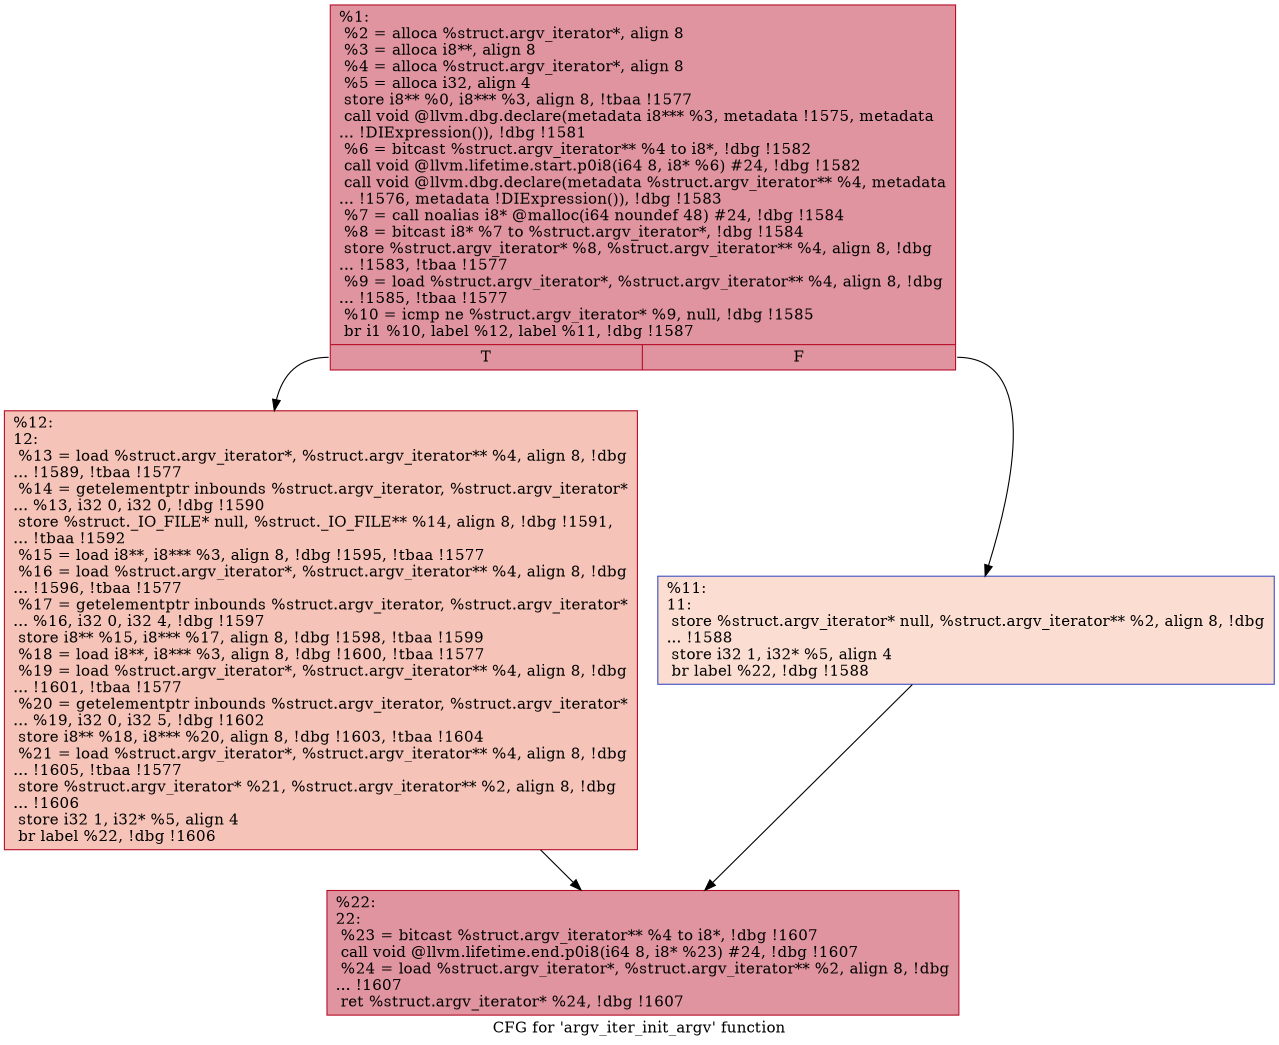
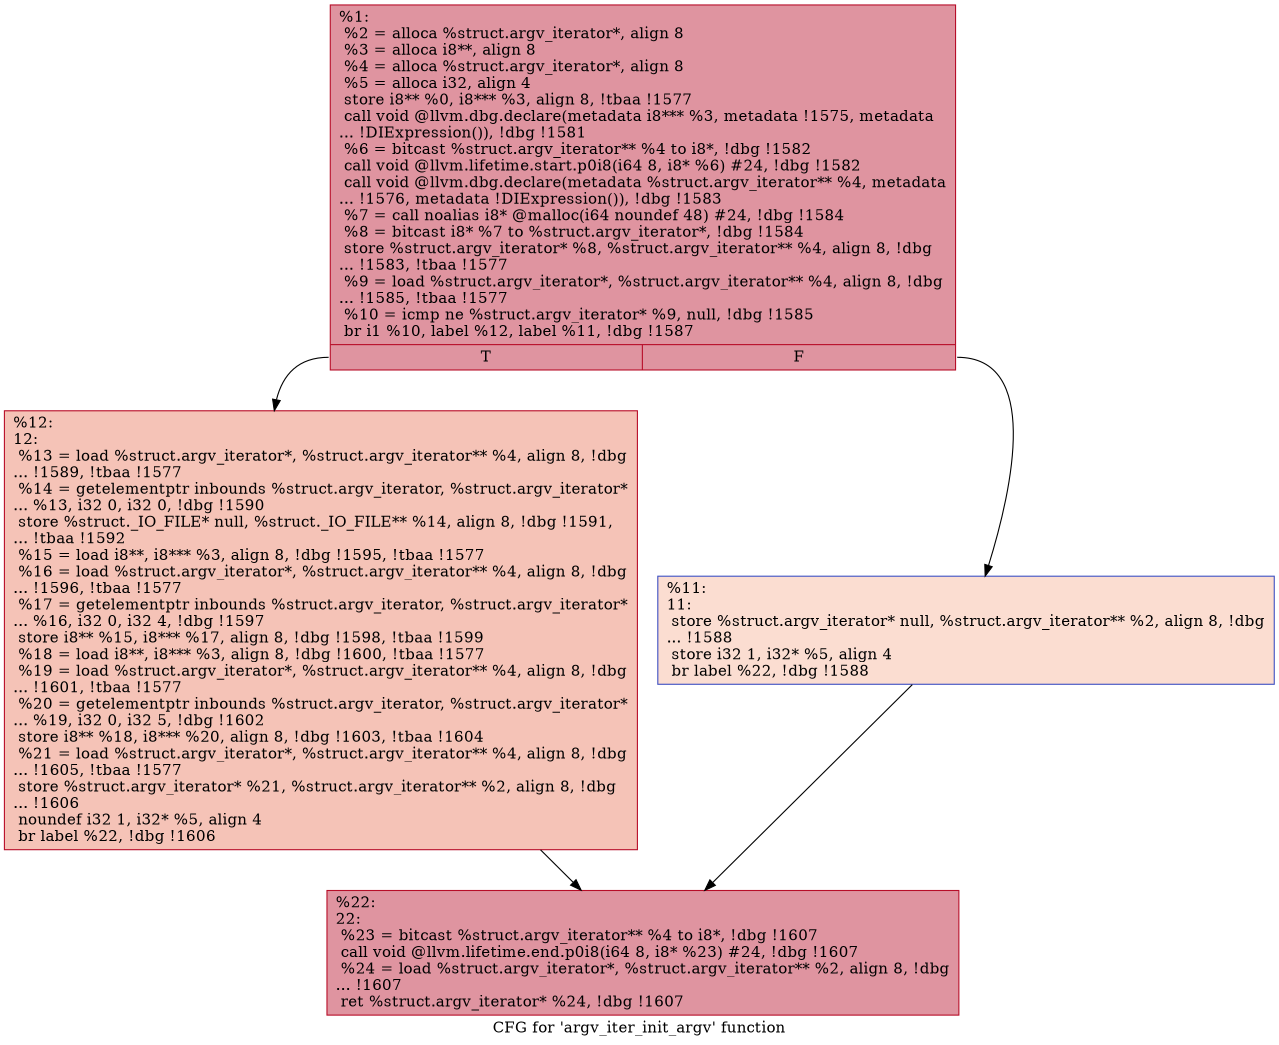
node "%12:": text "store i32 1, i32* %5, align 4" -> "noundef i32 1, i32* %5, align 4"
